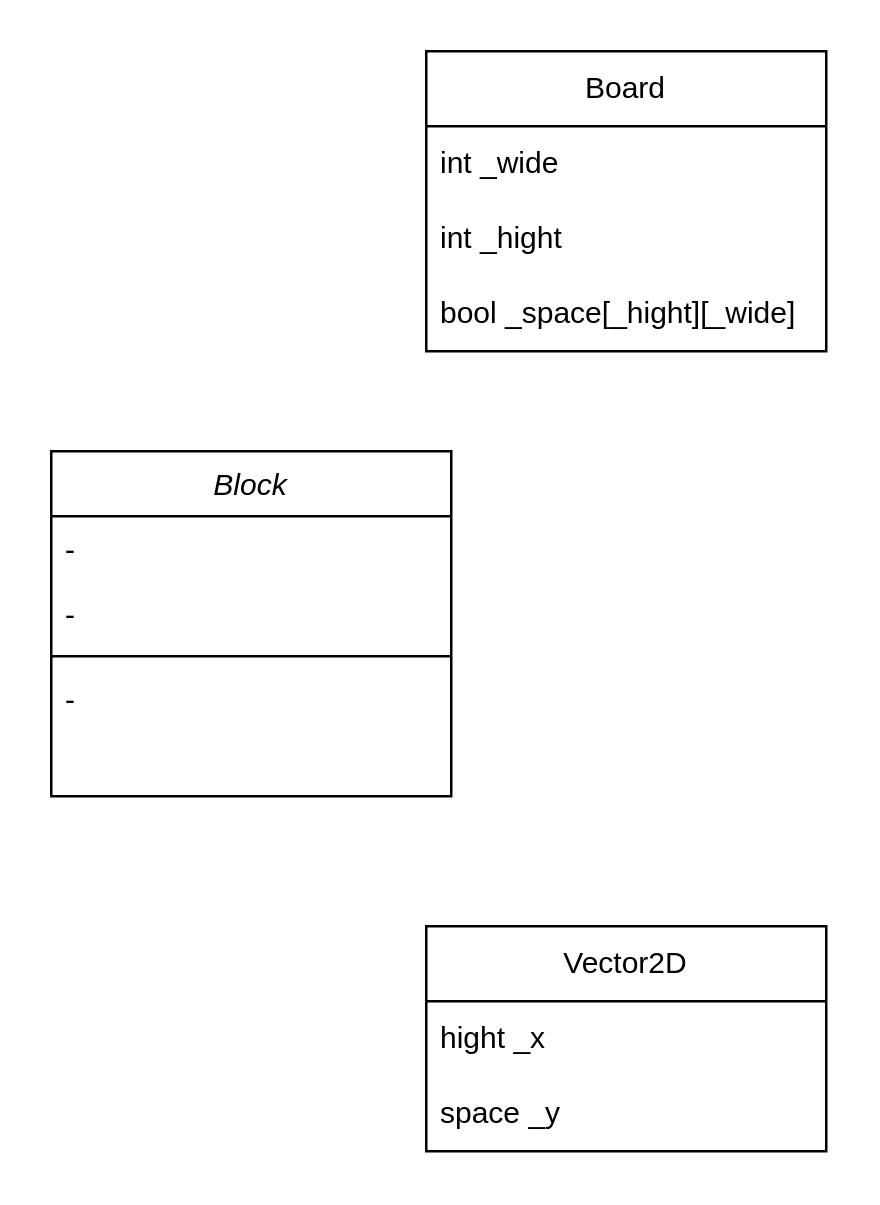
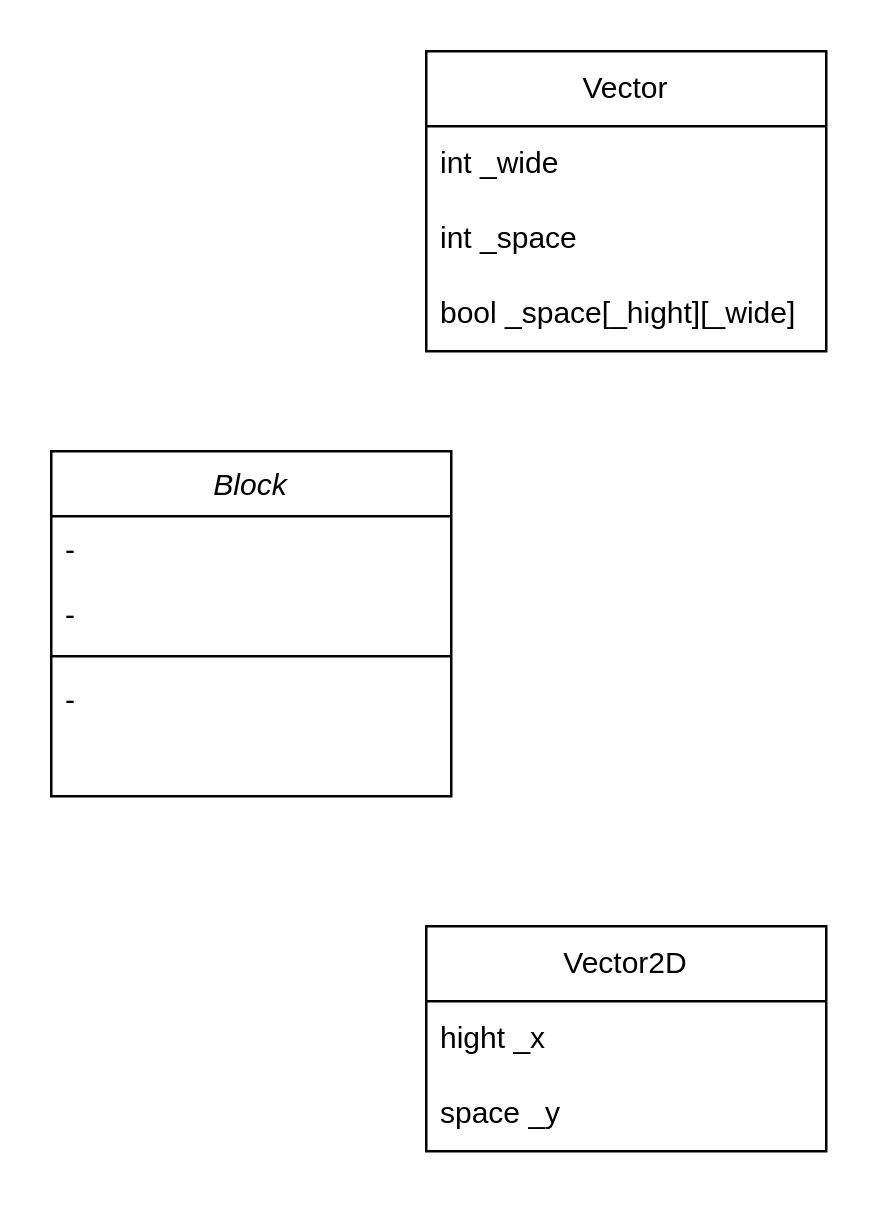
node "Board": label "Board" -> "Vector"
node "int _hight": label "int _hight" -> "int _space"
